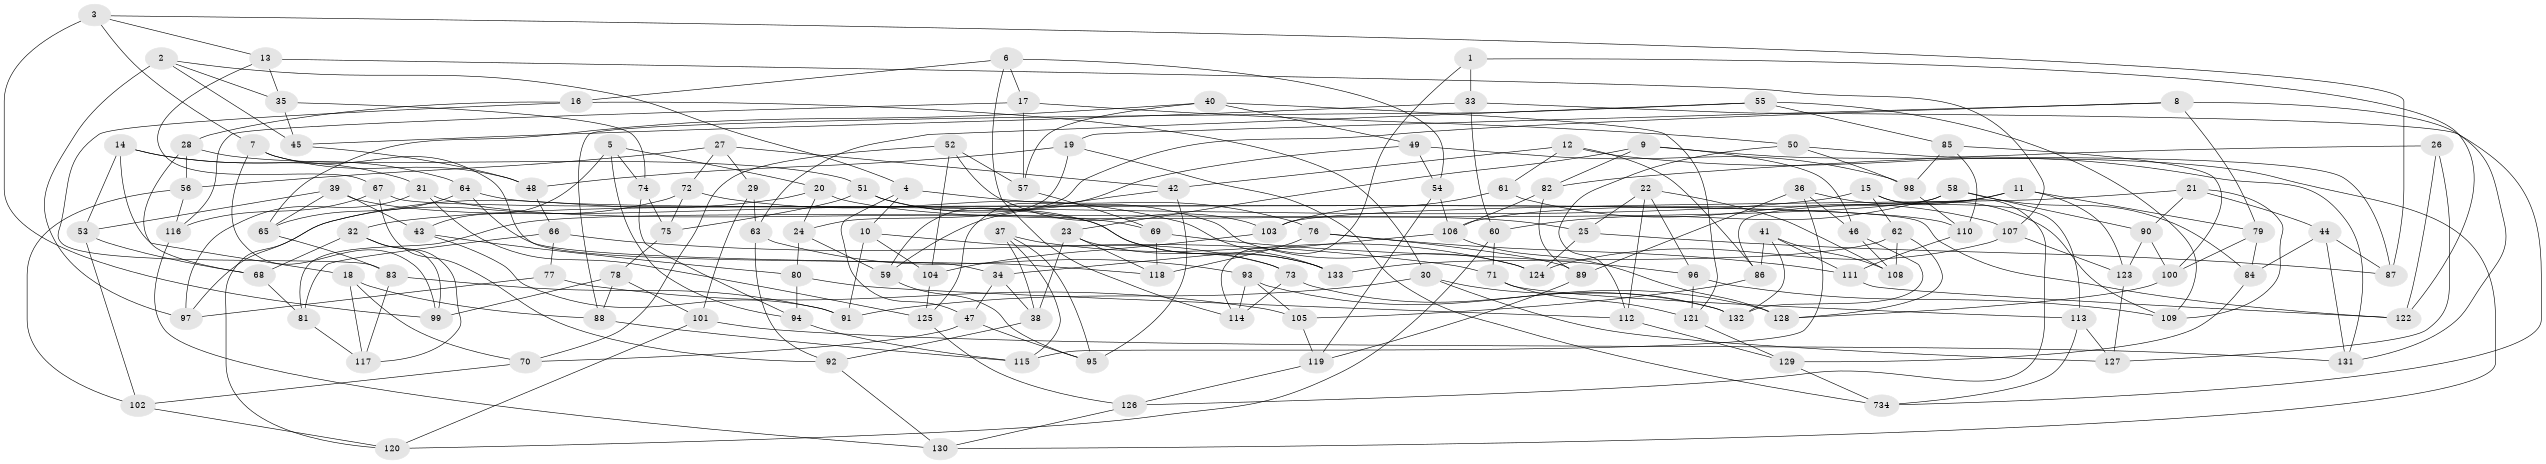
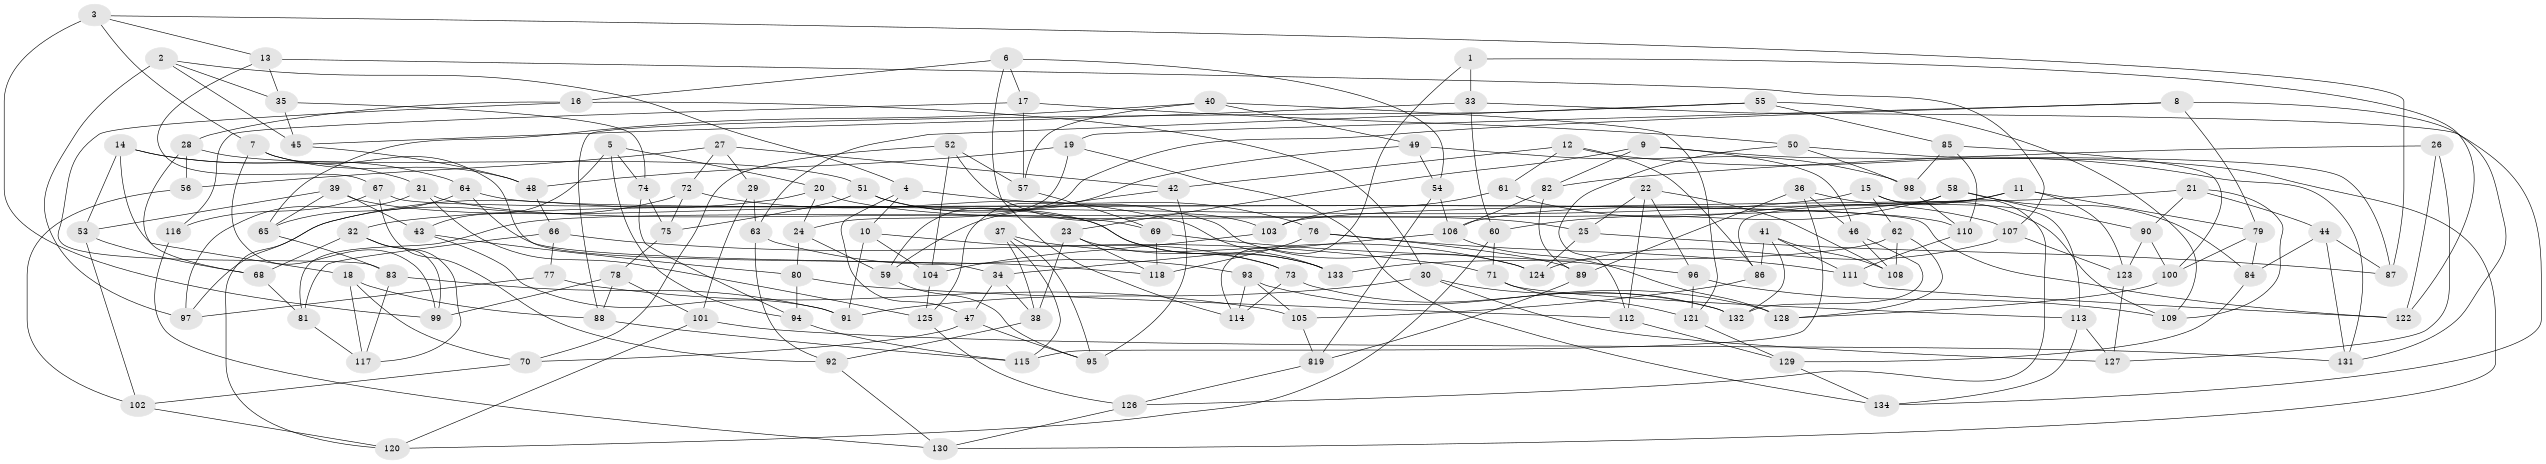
edge "56" -- "116": removed
node "119": label "119" -> "819"
node "734": label "734" -> "134"
